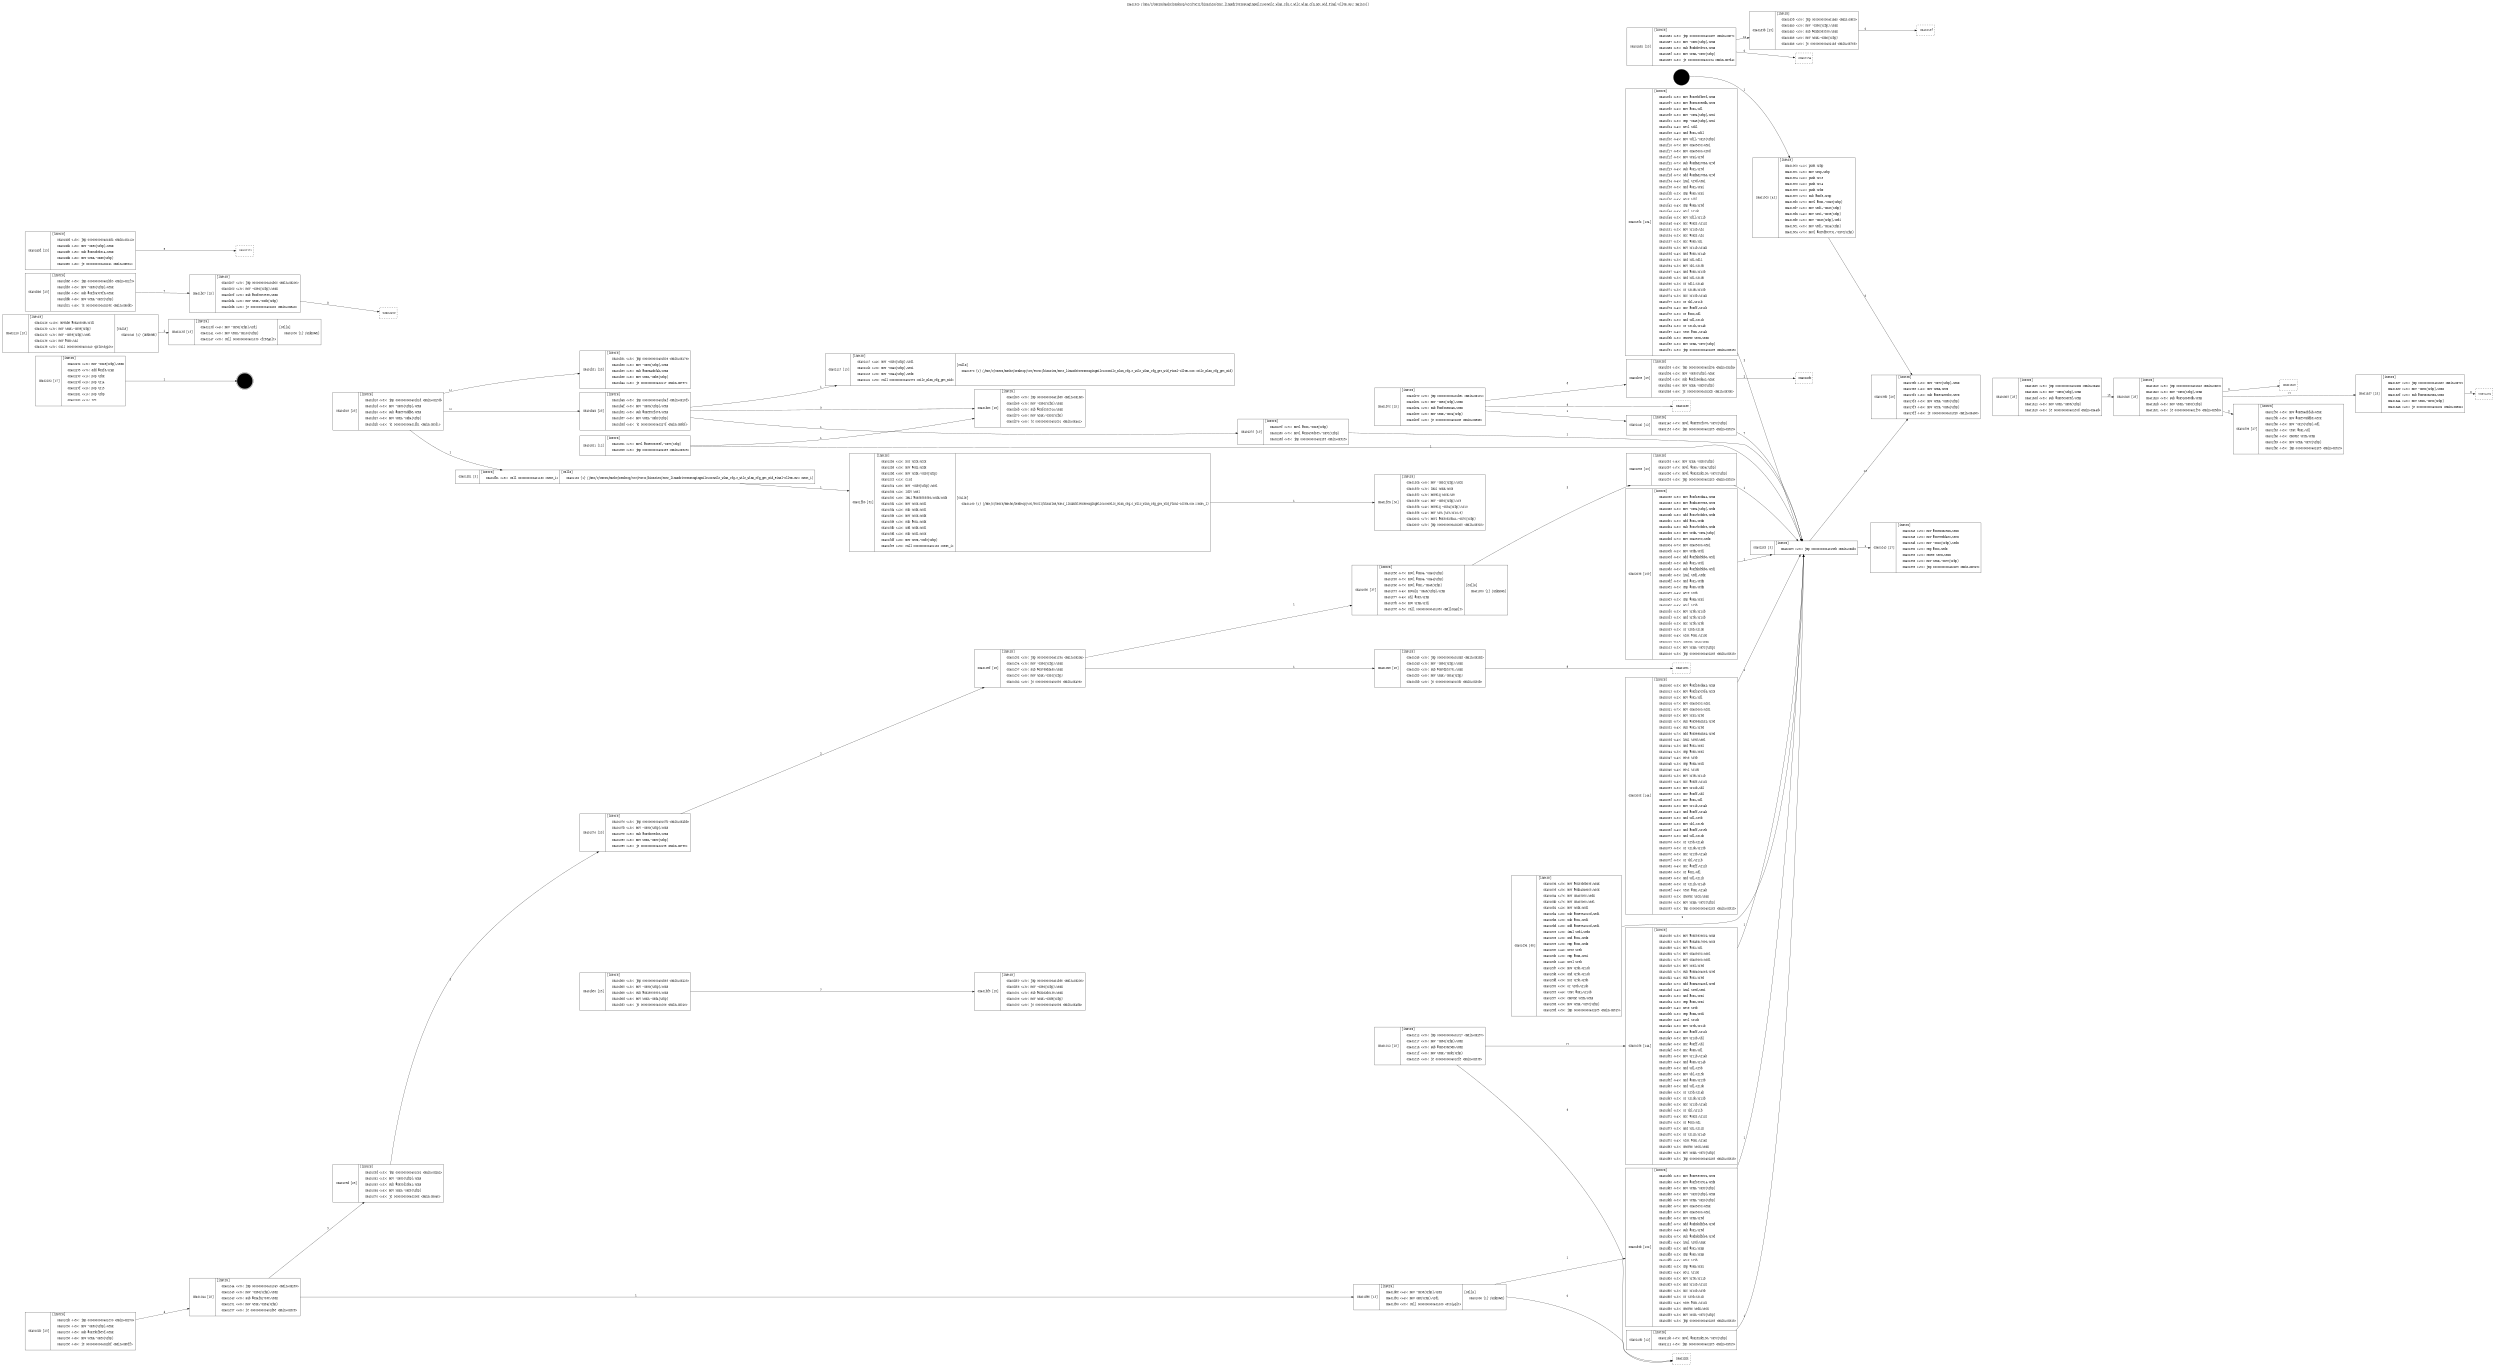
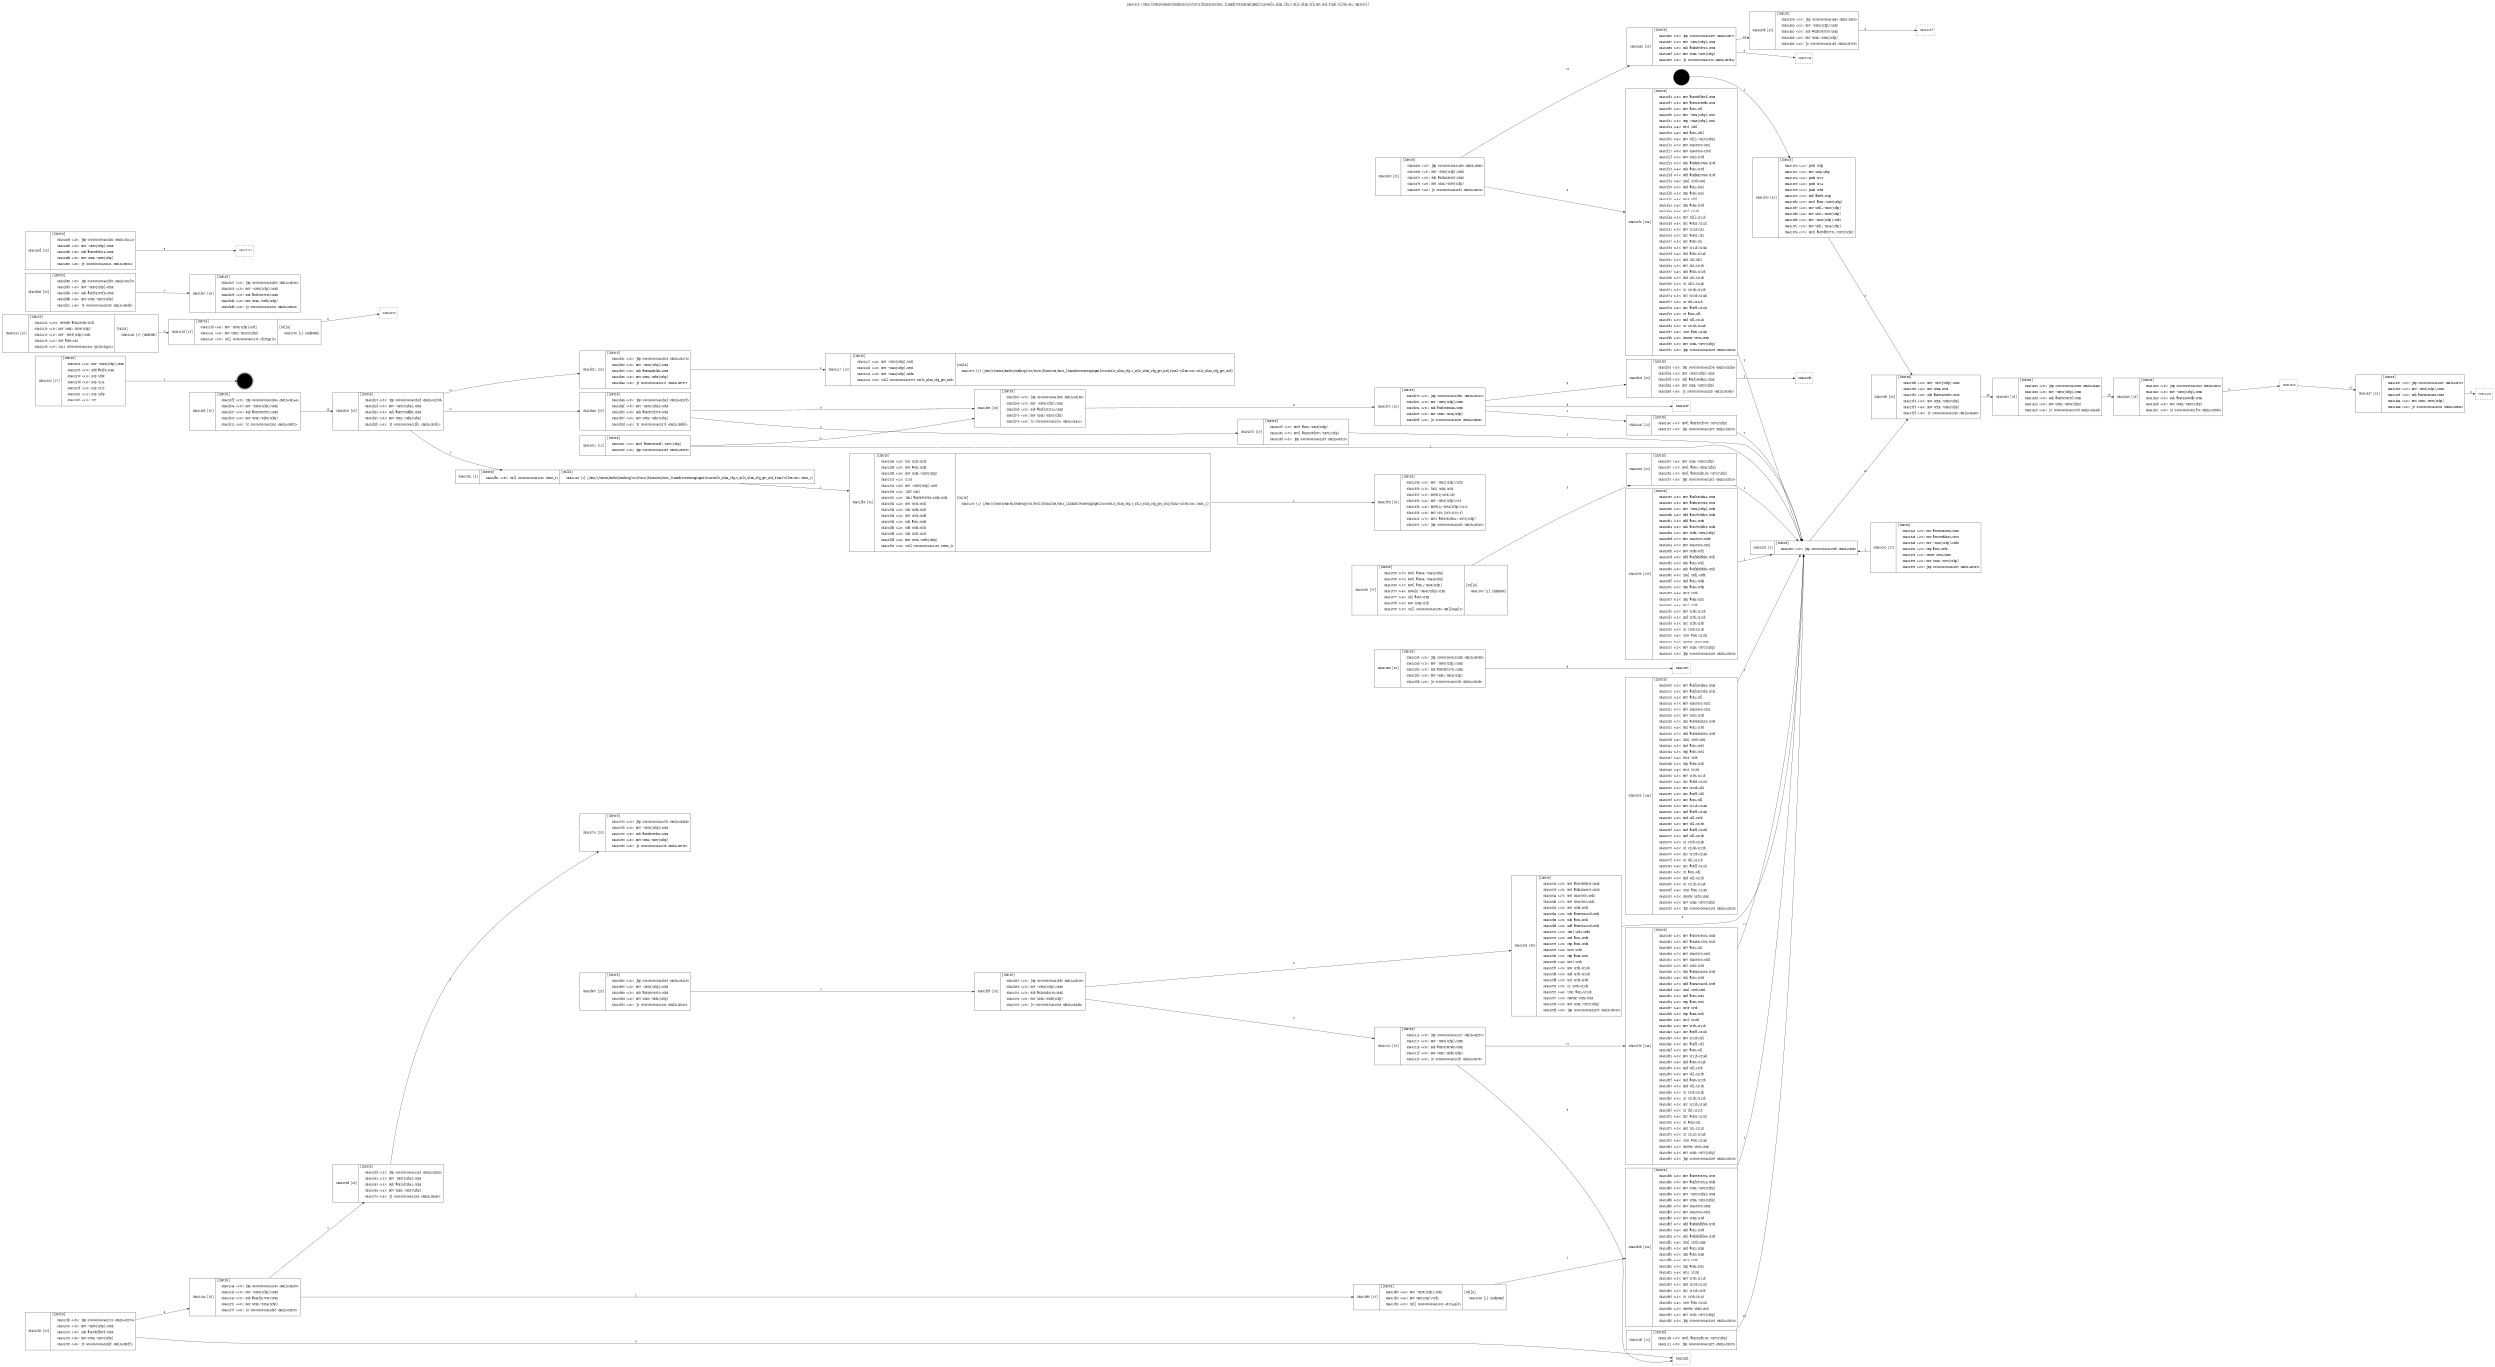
node "0x401a69 [25]": added
edge "0x401bc7 [25]" -> "0x402200": now "0x40213d [15]" -> "0x402200"
edge "0x401a1e [25]" -> "0x401a37 [25]": now "0x401e28" -> "0x401a37 [25]"
edge "0x4019eb [26]" -> "0x401a05 [25]": added, label "20"
edge "0x401b4a [25]" -> "0x402117 [15]": now "0x401b31 [25]" -> "0x402117 [15]"
edge "0x401b63 [25]" -> "0x401b7c [25]": added, label "8"
node "0x401aff [25]": added
node "0x401f96 [27]": removed
edge "0x4022e5 [5]" -> "0x401e43 [27]": reversed
node "0x401c8f [25]": removed
edge "0x401cfe [144]" -> "0x4022e5 [5]": label " 1" -> " 12"
edge "0x401bf9 [25]" -> "0x401e9a [88]": added, label "2"
edge "0x401bf9 [25]" -> "0x401c12 [25]": added, label "5"
edge "0x40210b [12]" -> "0x4022e5 [5]": label " 1" -> " 19"
edge "0x401d8e [13]" -> "0x4022bf": now "0x401c2b [25]" -> "0x4022bf"
